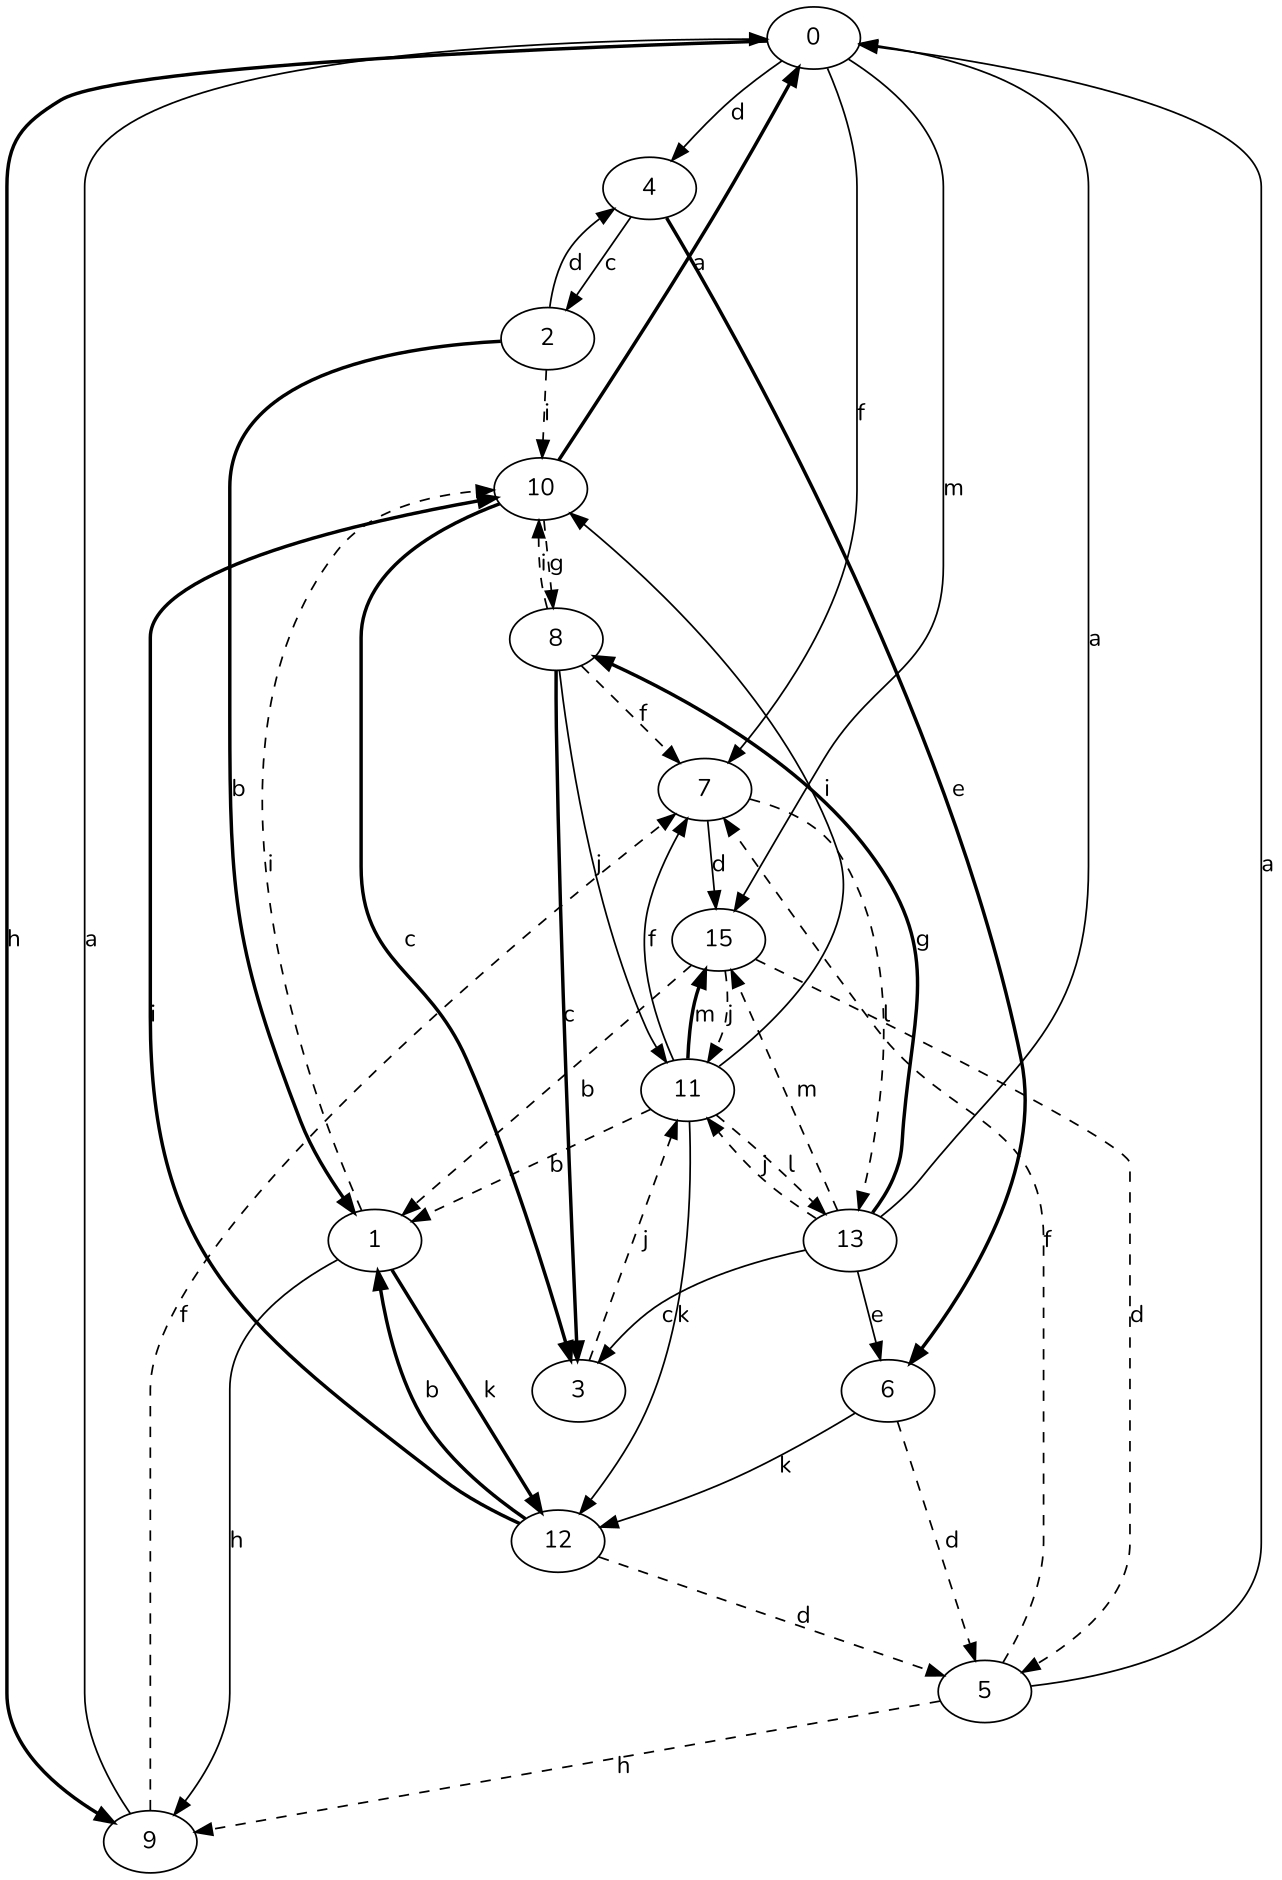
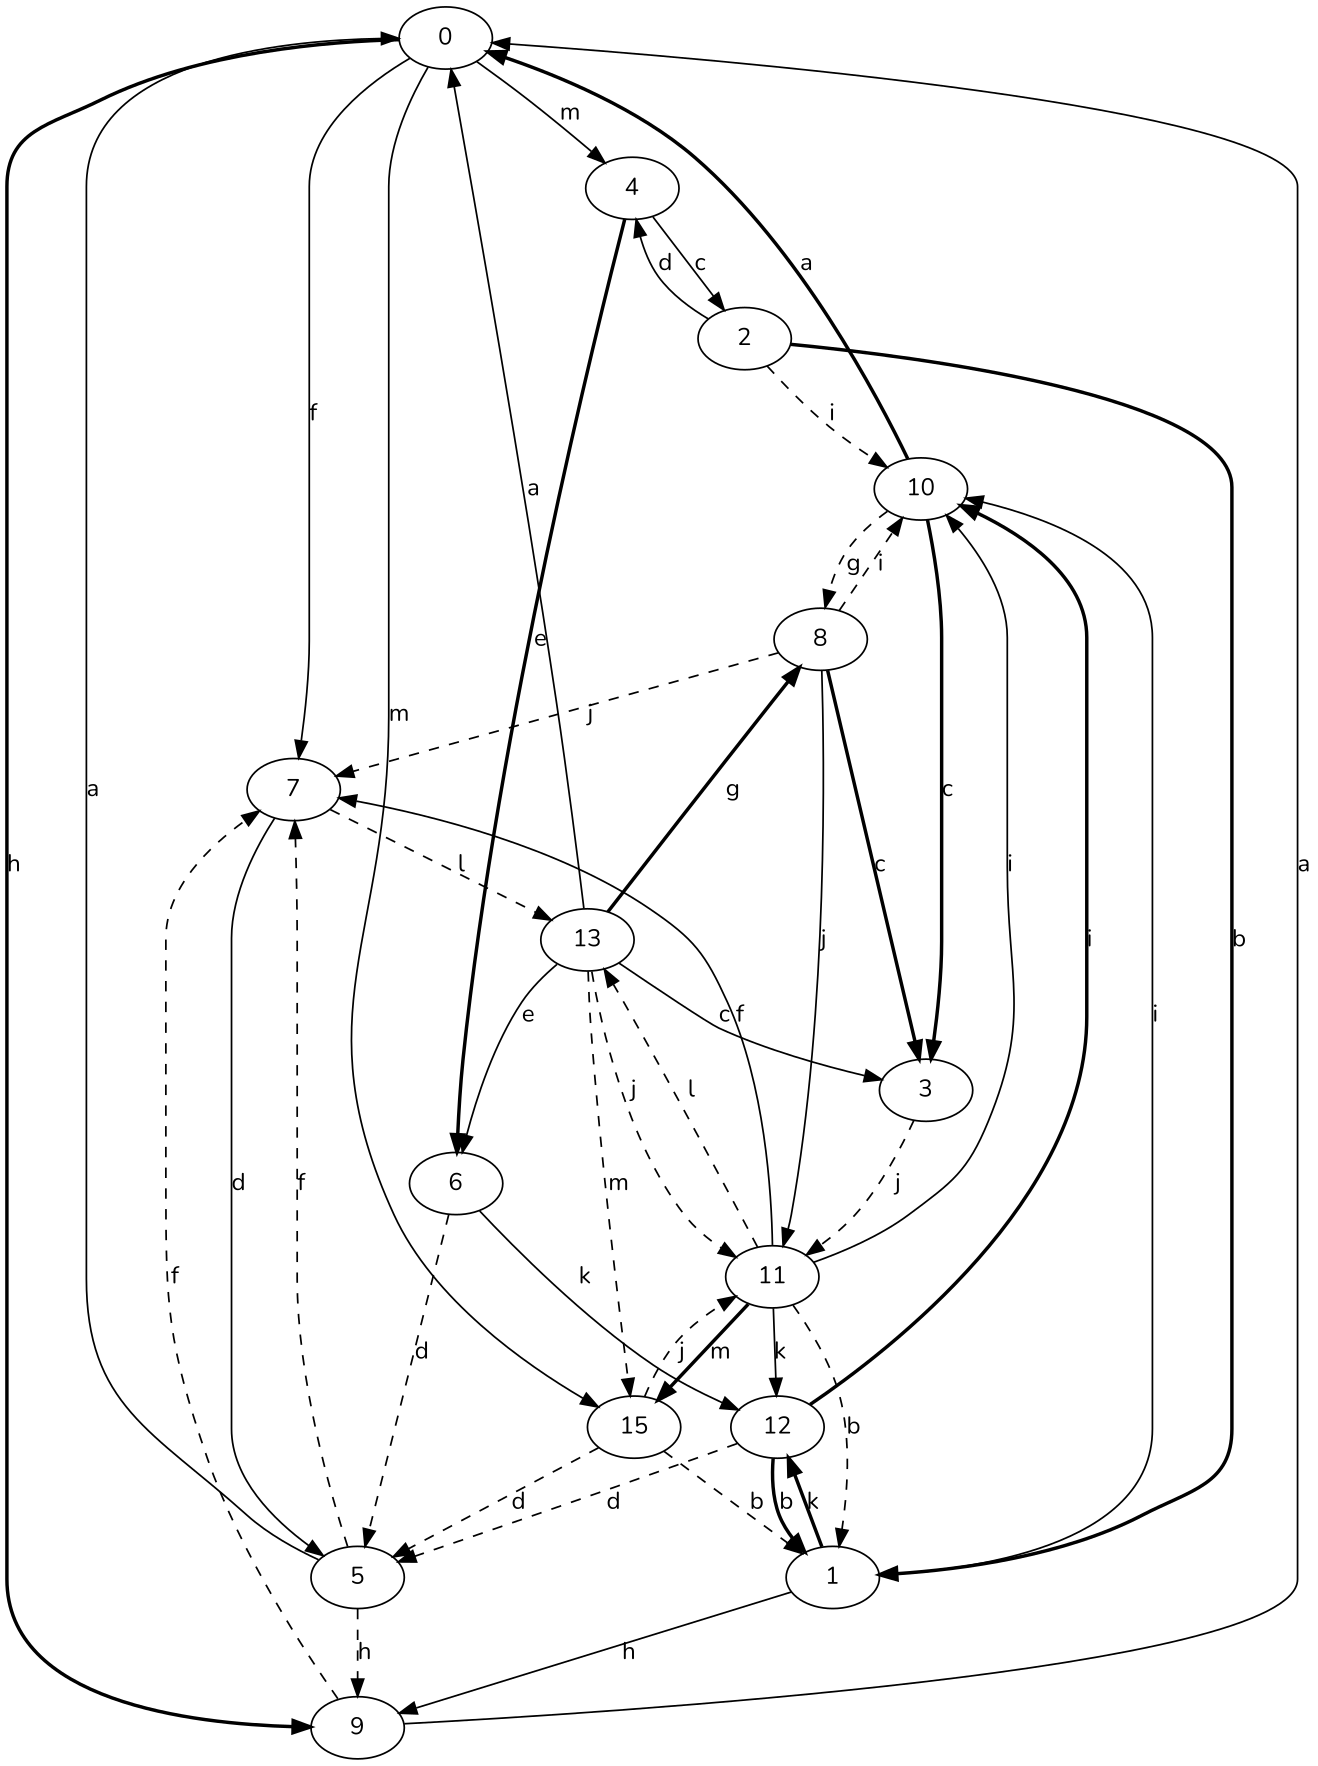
edge "0" -> "4": label "d" -> "m"
edge "8" -> "7": label "f" -> "j"
edge "1" -> "10": style dashed -> solid
edge "7" -> "15": now "7" -> "5"
